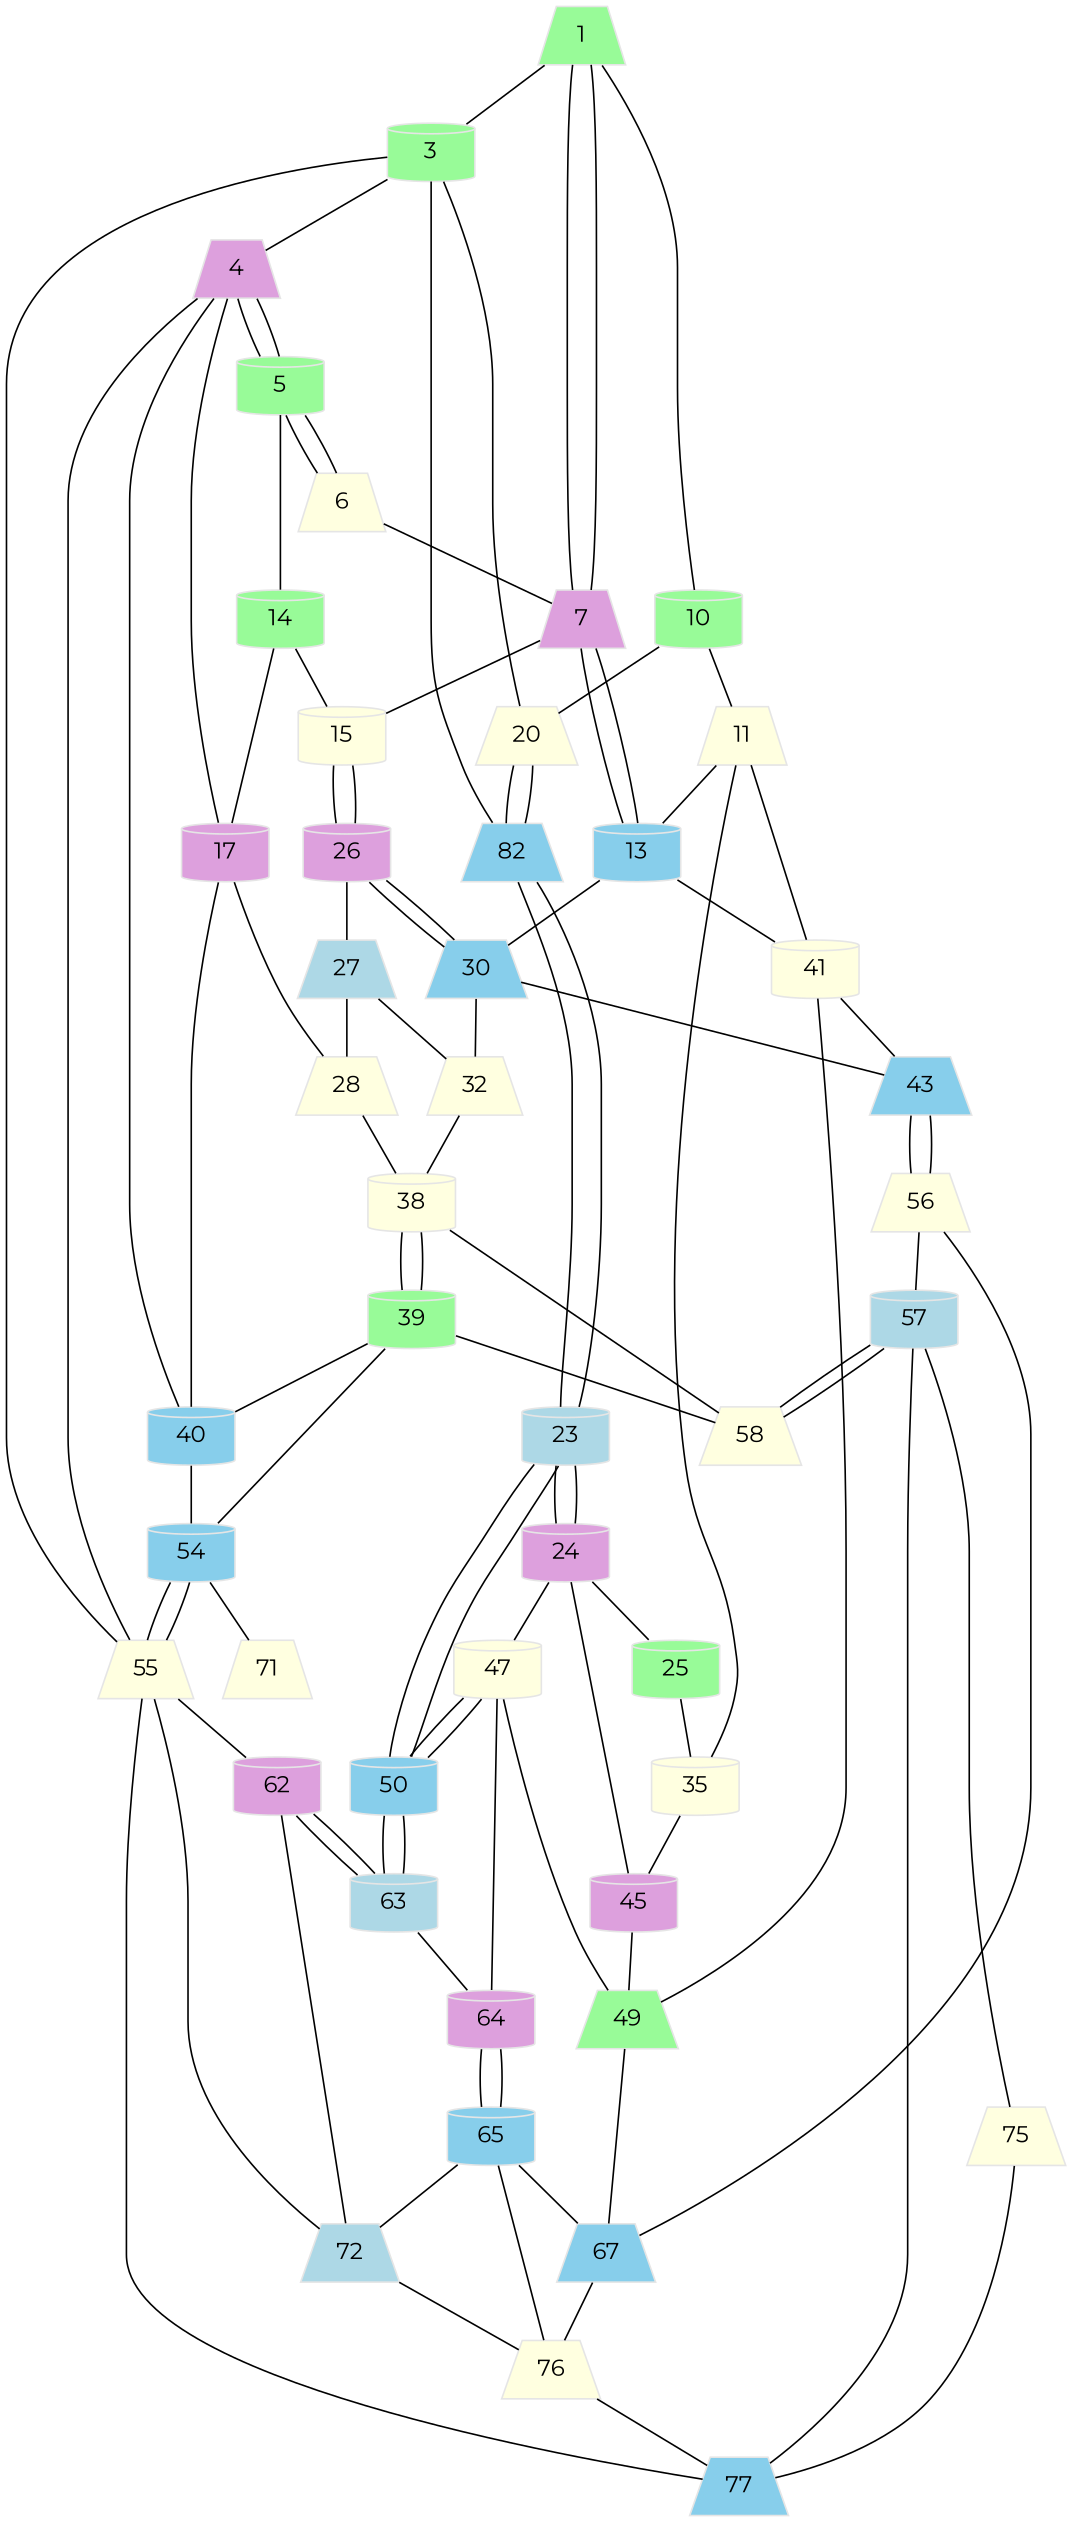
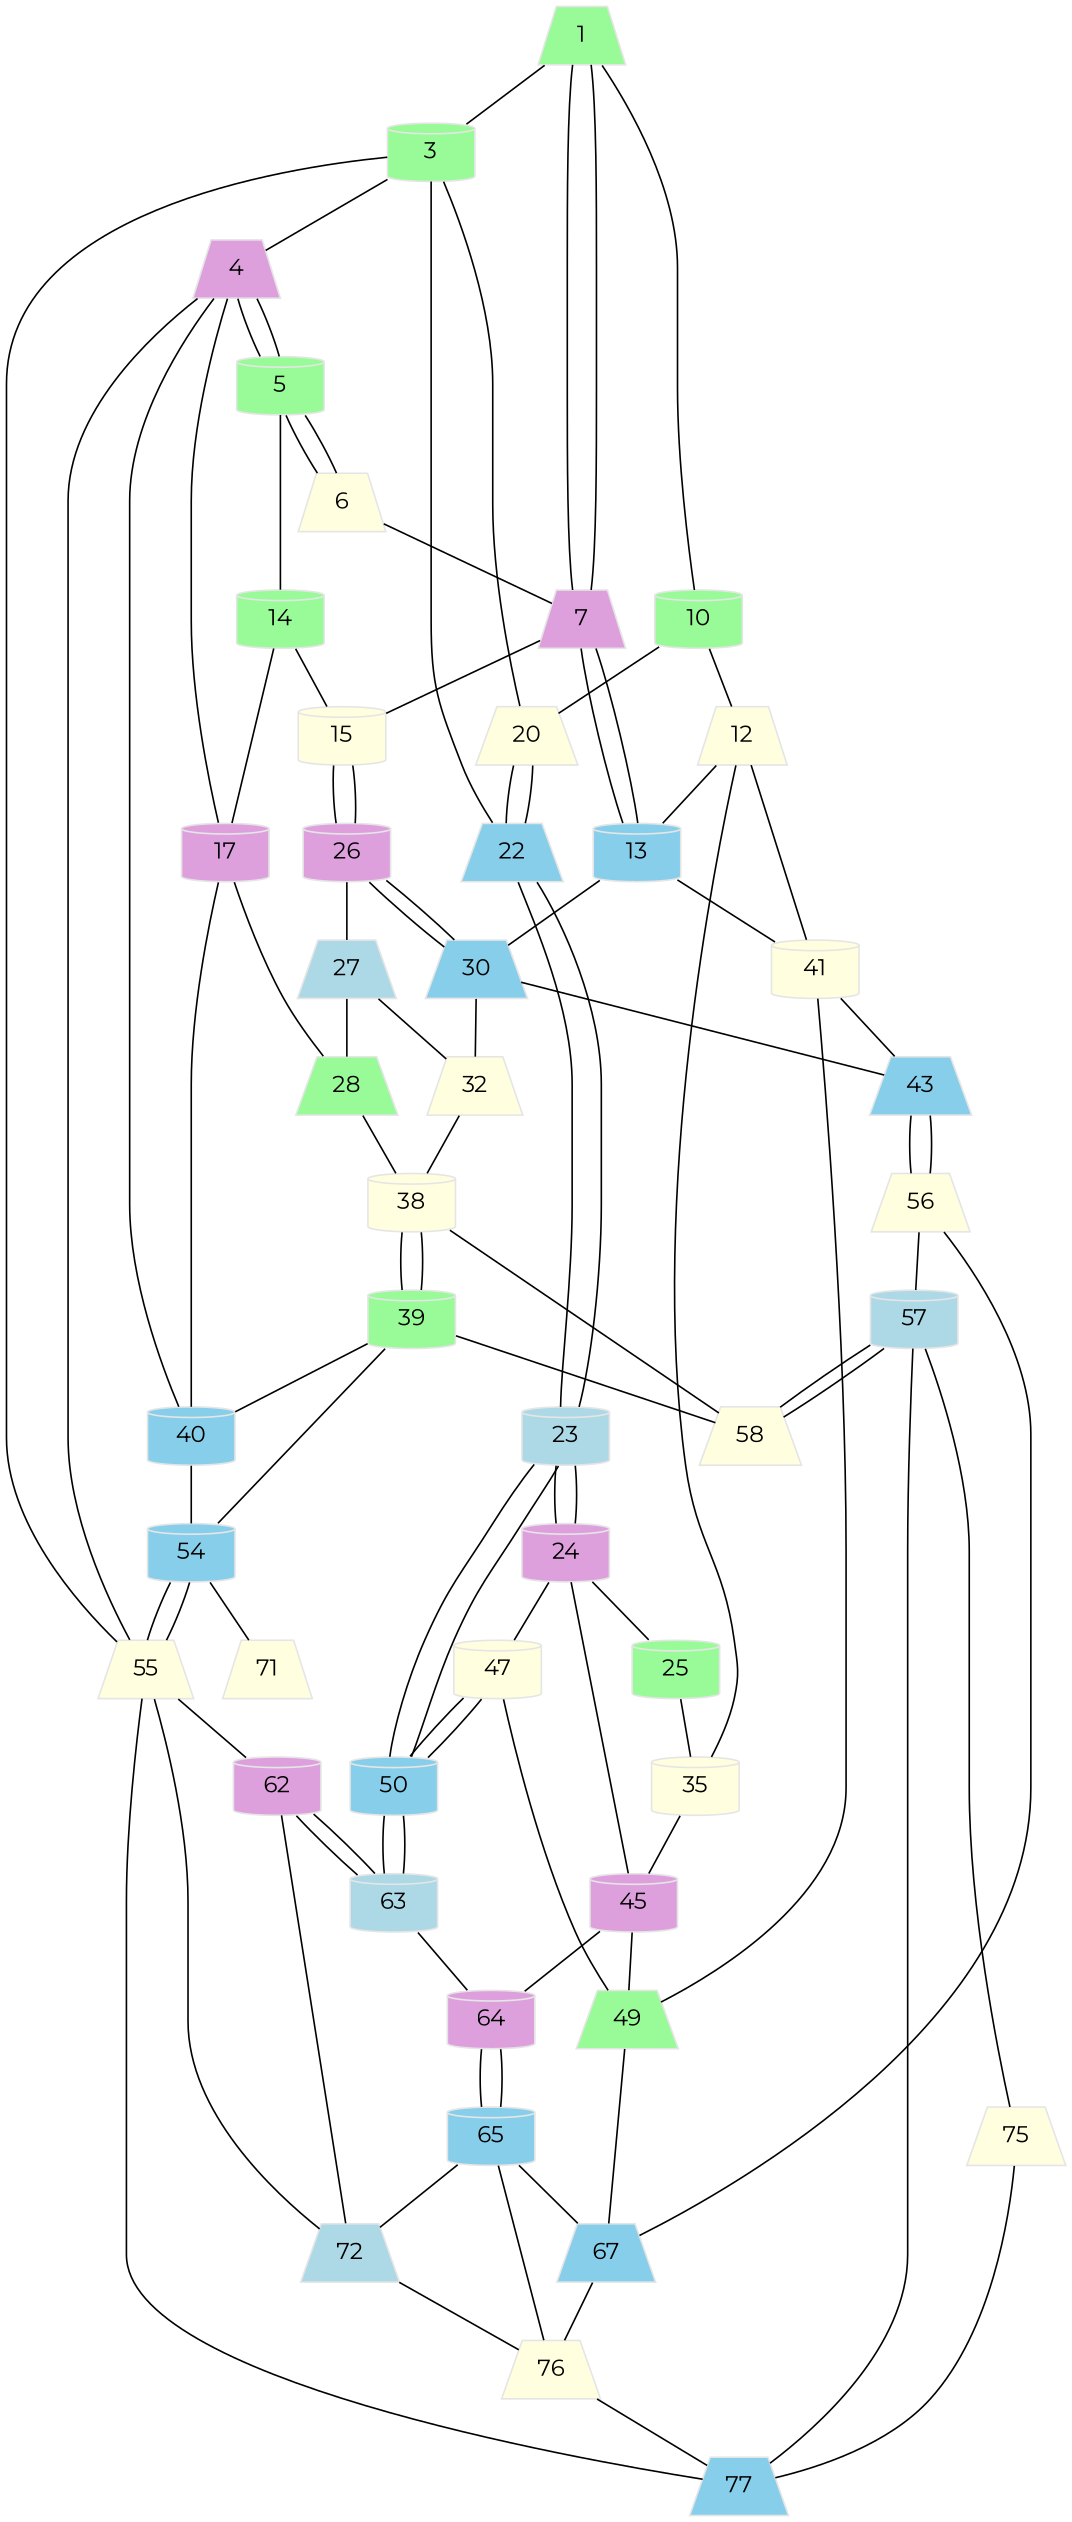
node "11": label "11" -> "12"
node "82": label "82" -> "22"
node "28": fillcolor lightyellow -> palegreen
edge "47" -- "64": now "45" -- "64"
